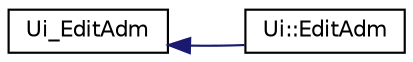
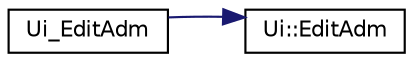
edge "Ui::EditAdm" -> "Ui_EditAdm": reversed
